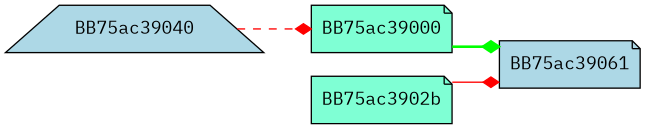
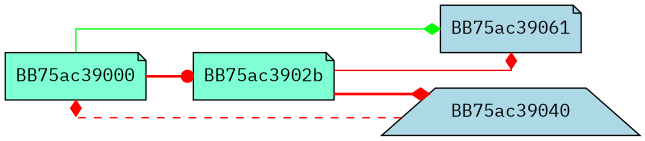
edge "BB75ac39000" -> "BB75ac39061": style bold -> solid
edge "BB75ac39000" -> "BB75ac3902b": added
edge "BB75ac3902b" -> "BB75ac39040": added
